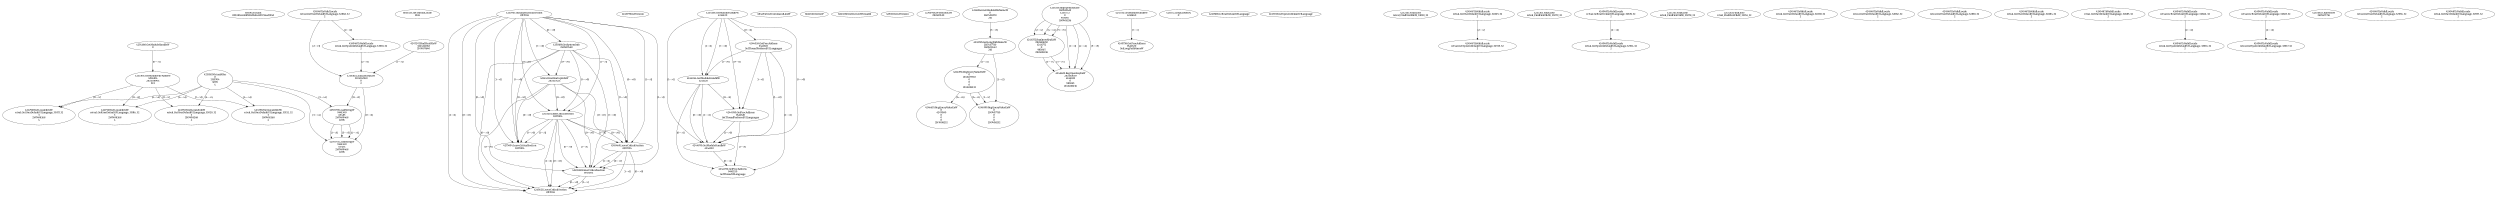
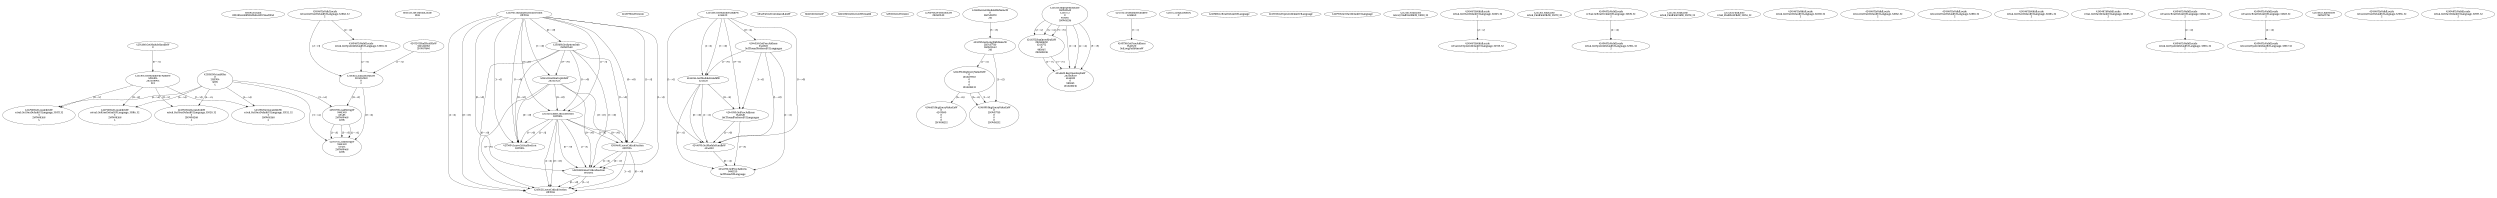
node "4247558.GetUserDefaultUILanguage": added
